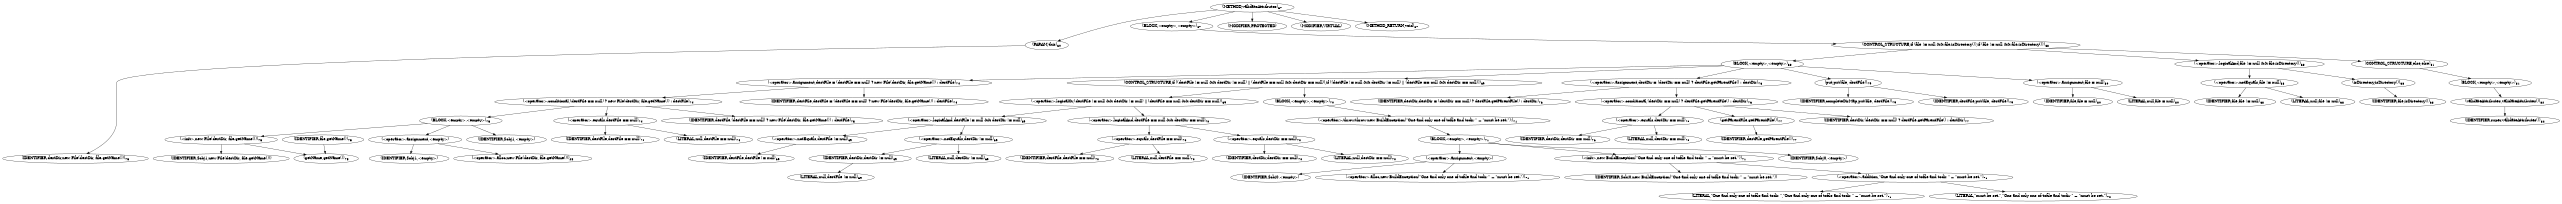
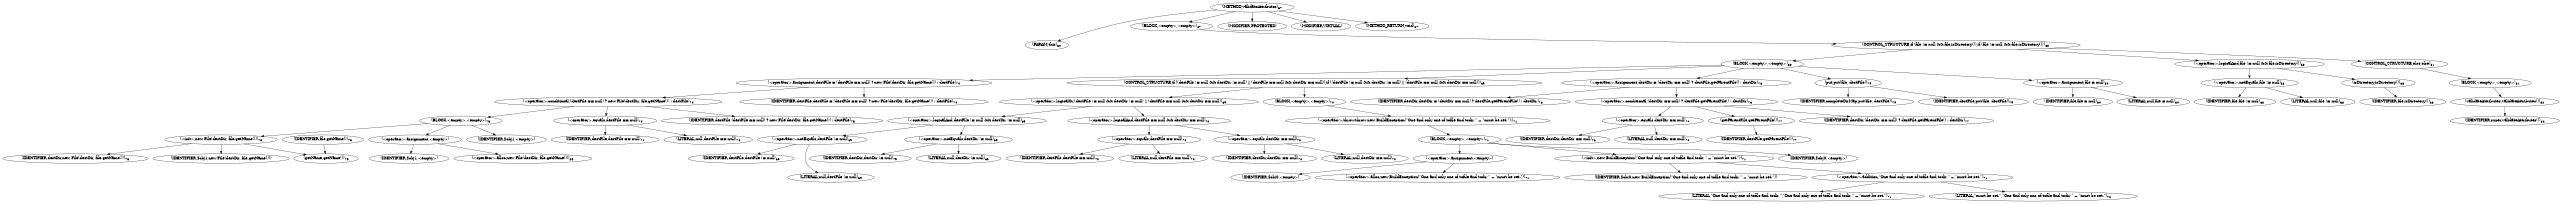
edge "(PARAM,this)" -> "(IDENTIFIER,destDir,new File(destDir, file.getName()))": now "(<init>,new File(destDir, file.getName()))" -> "(IDENTIFIER,destDir,new File(destDir, file.getName()))"
node "(IDENTIFIER,destDir,destDir != null)": text "69" -> "79"
edge "(IDENTIFIER,destDir,destDir != null)" -> "(LITERAL,null,destFile != null)": now "(<operator>.notEquals,destFile != null)" -> "(LITERAL,null,destFile != null)"
